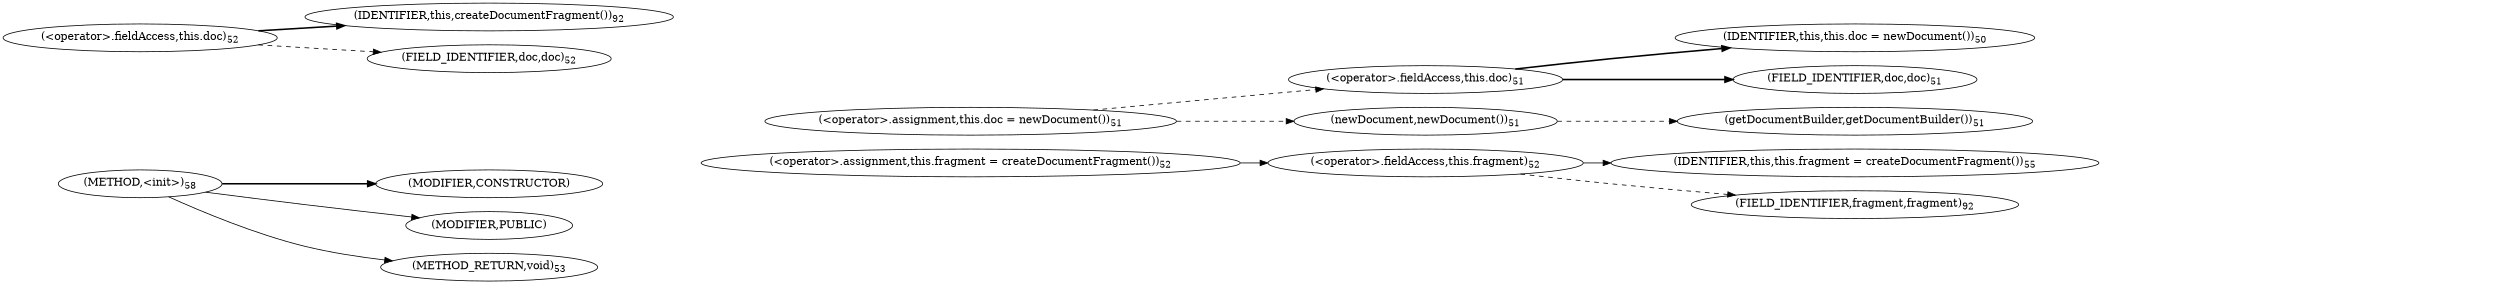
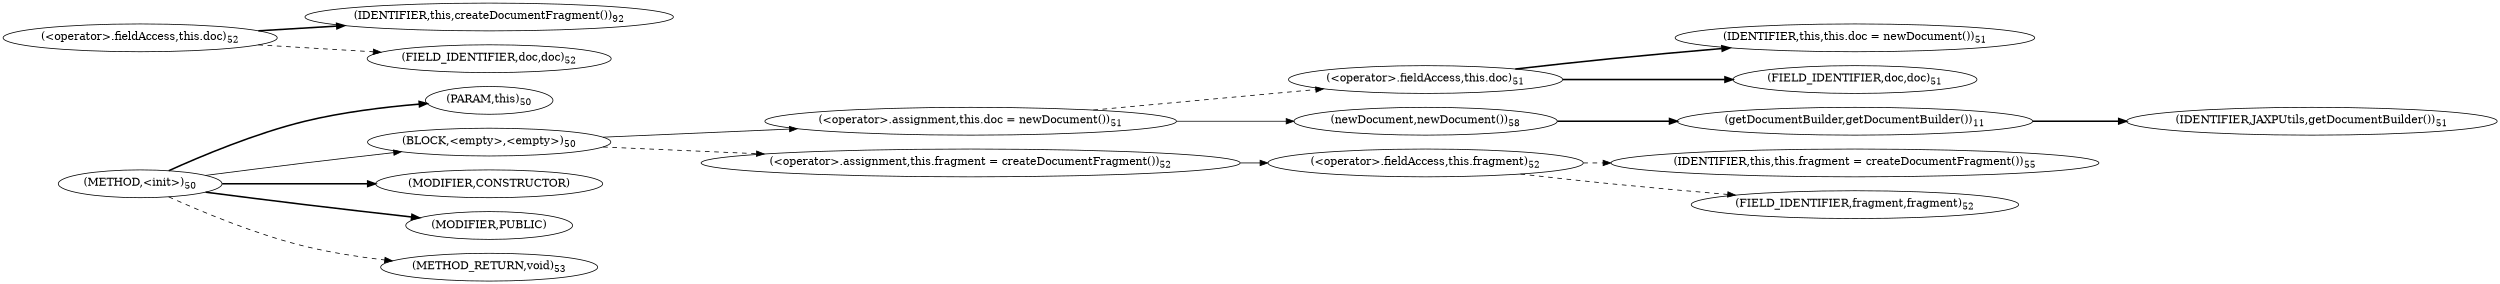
node "(IDENTIFIER,this,this.doc = newDocument())": text "50" -> "51"
node "(PARAM,this)": added
node "(newDocument,newDocument())": text "51" -> "58"
node "(getDocumentBuilder,getDocumentBuilder())": text "51" -> "11"
edge "(<operator>.assignment,this.doc = newDocument())" -> "(newDocument,newDocument())": style dashed -> solid
edge "(newDocument,newDocument())" -> "(getDocumentBuilder,getDocumentBuilder())": style dashed -> bold
node "(IDENTIFIER,JAXPUtils,getDocumentBuilder())": added
node "(BLOCK,<empty>,<empty>)": added
edge "(<operator>.fieldAccess,this.fragment)" -> "(IDENTIFIER,this,this.fragment = createDocumentFragment())": style solid -> dashed
node "(METHOD,<init>)": text "58" -> "50"
node "(FIELD_IDENTIFIER,fragment,fragment)": text "92" -> "52"
edge "(METHOD,<init>)" -> "(MODIFIER,PUBLIC)": style solid -> bold
edge "(METHOD,<init>)" -> "(METHOD_RETURN,void)": style solid -> dashed
